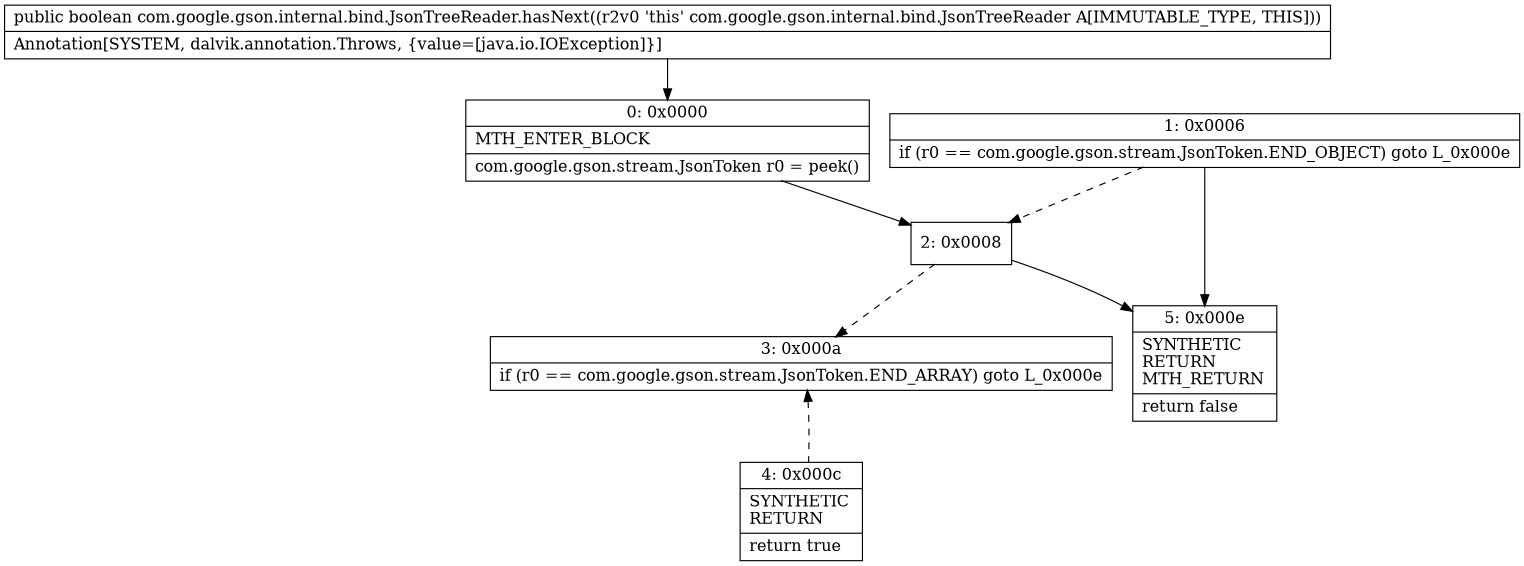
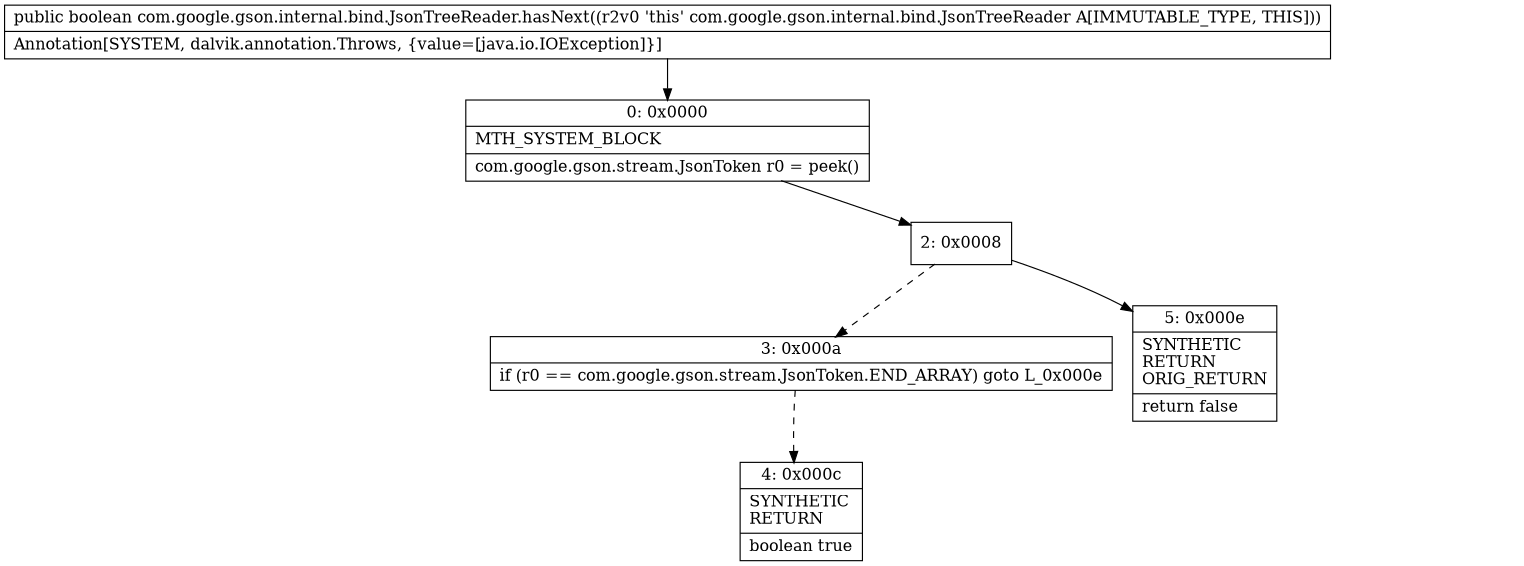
node "0: 0x0000": text "MTH_ENTER_BLOCK" -> "MTH_SYSTEM_BLOCK"
node "1: 0x0006": removed
node "5: 0x000e": text "MTH_RETURN" -> "ORIG_RETURN"
edge "4: 0x000c" -> "3: 0x000a": reversed
node "4: 0x000c": text "return true" -> "boolean true"
